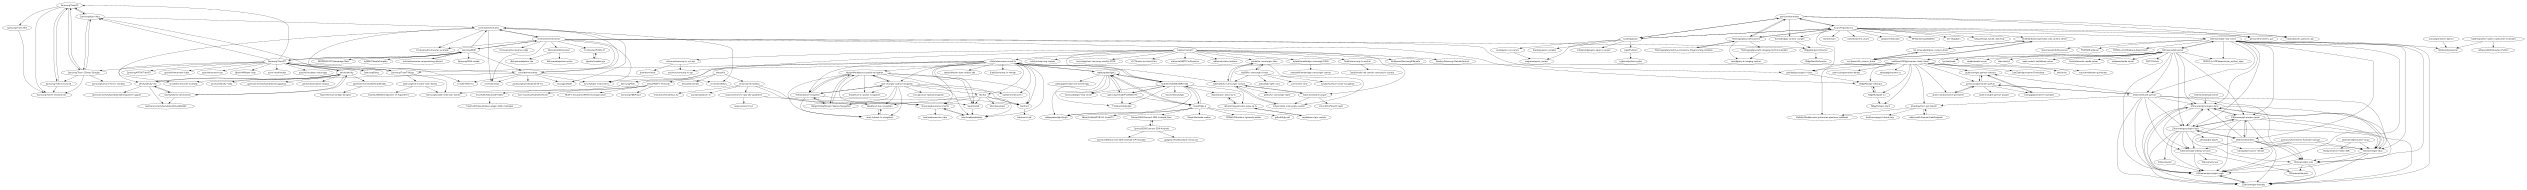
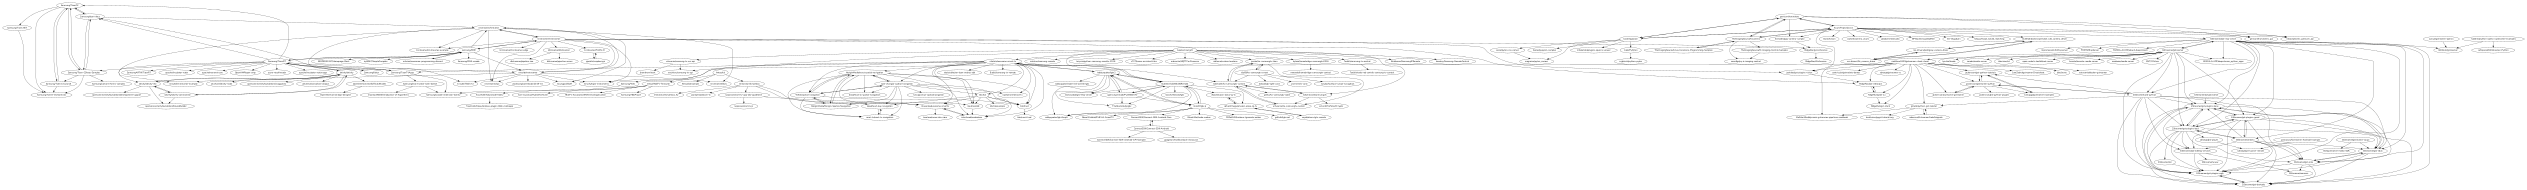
node "apache/immosmart-nuttx": label "apache/immosmart-nuttx" -> "apache/incubator-nuttx"
edge "jaroslavas/Gstreamer-Android-example" -> "GStreamer/gst-libav": now "GStreamer/gst-omx" -> "GStreamer/gst-libav"
